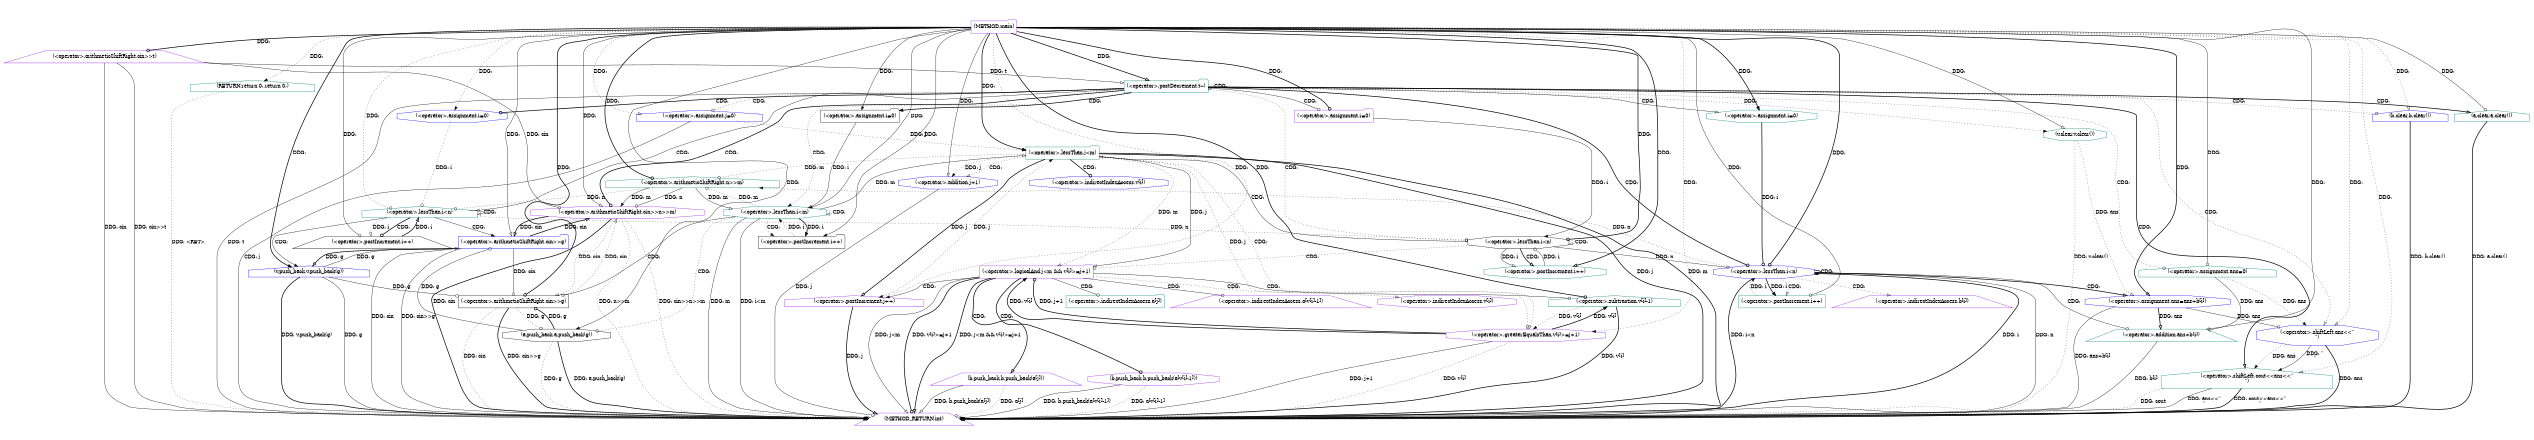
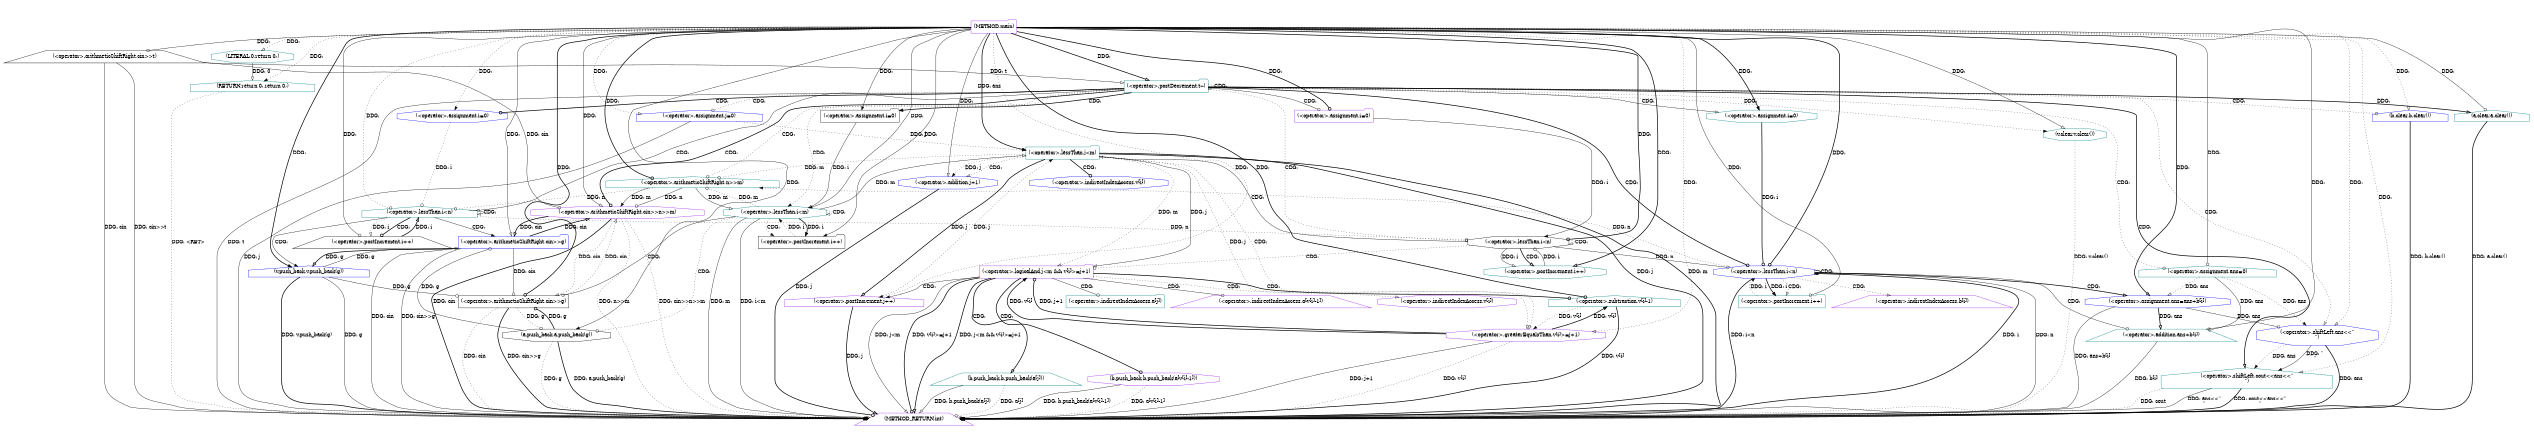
edge "(METHOD,main)" -> "(<operator>.arithmeticShiftRight,cin>>t)": style bold -> solid
edge "(METHOD,main)" -> "(<operator>.greaterEqualsThan,v[i]>=j+1)": arrowhead normal -> onormal
node "(<operator>.arithmeticShiftRight,cin>>t)": color purple -> black
node "(LITERAL,0,return 0;)": added
edge "(METHOD,main)" -> "(<operator>.lessThan,j<m)": label "DDG: " -> "DDG: ans"
edge "(<operator>.postDecrement,t--)" -> "(a.clear,a.clear())": label "CDG: " -> "DDG: "
edge "(<operator>.postDecrement,t--)" -> "(<operator>.arithmeticShiftRight,n>>m)": added, label "CDG:"
edge "(v.clear,v.clear())" -> "(<operator>.assignment,ans=ans+b[i])": now "(<operator>.assignment,ans=0)" -> "(<operator>.assignment,ans=ans+b[i])"
edge "(<operator>.assignment,j=0)" -> "(METHOD_RETURN,int)": label "CDG: j" -> "DDG: j"
edge "(<operator>.logicalAnd,j<m && v[i]>=j+1)" -> "(<operator>.subtraction,v[i]-1)": style solid -> bold
edge "(<operator>.addition,j+1)" -> "(METHOD_RETURN,int)": style solid -> bold
node "(b.push_back,b.push_back(a[j]))": color purple -> teal
